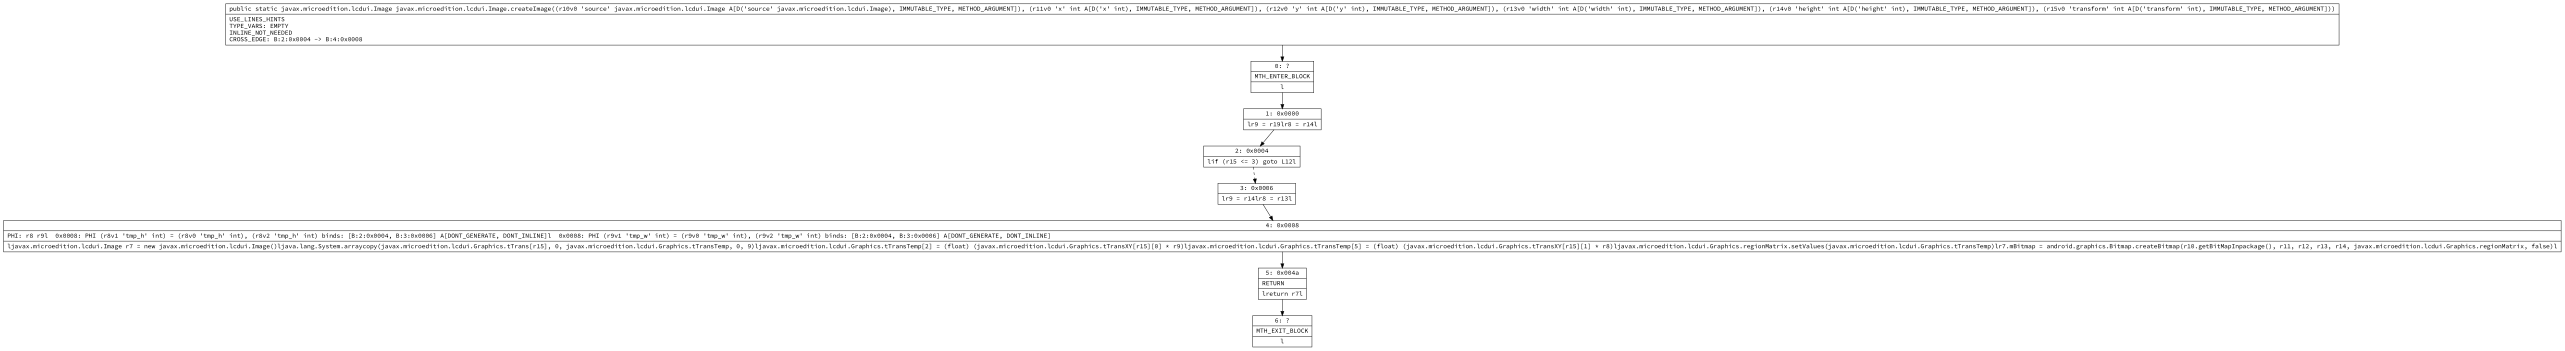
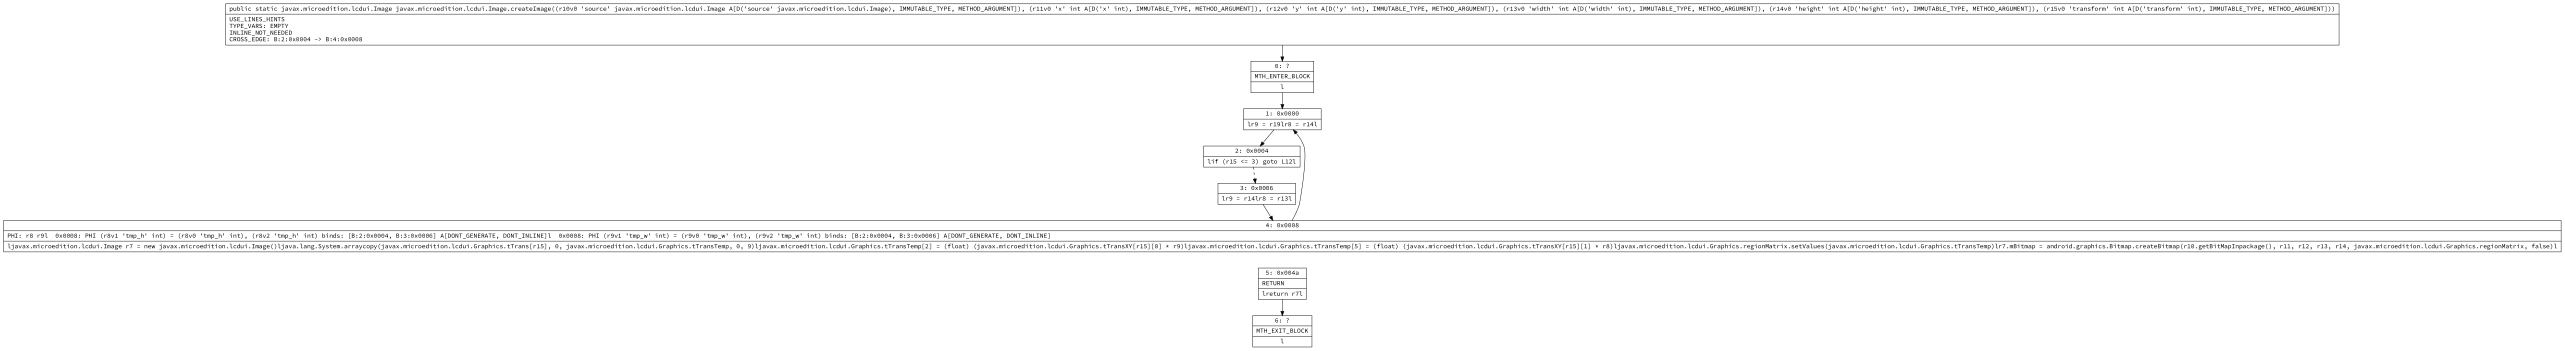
edge "4: 0x0008" -> "5: 0x004a": now "4: 0x0008" -> "1: 0x0000"
